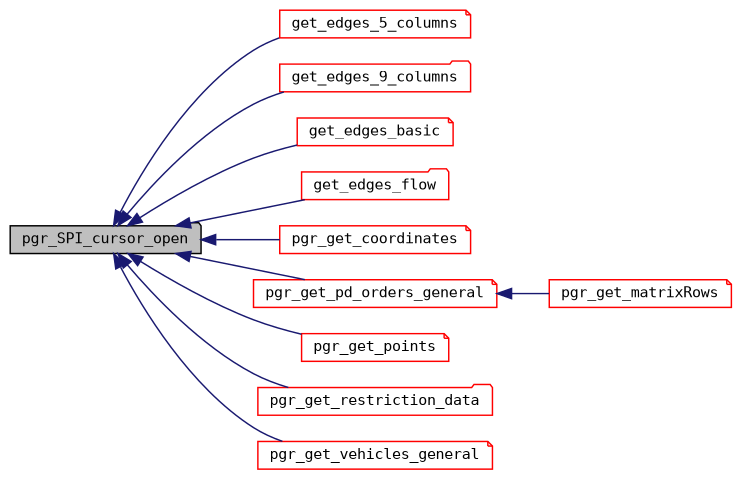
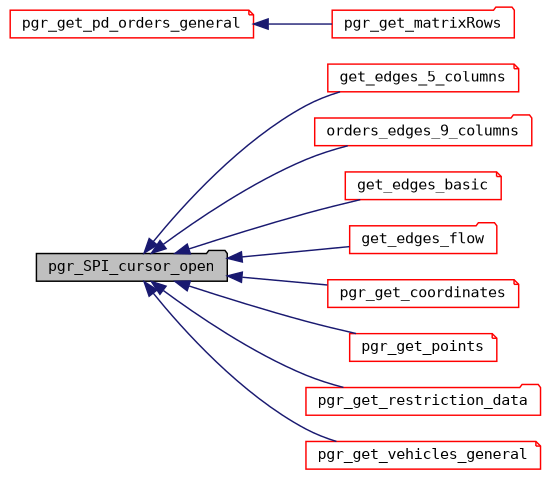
node "get_edges_9_columns": label "get_edges_9_columns" -> "orders_edges_9_columns"
edge "pgr_get_pd_orders_general" -> "pgr_SPI_cursor_open": removed
node "pgr_get_matrixRows": shape note -> folder
